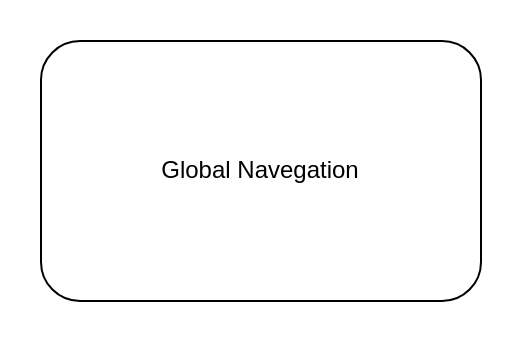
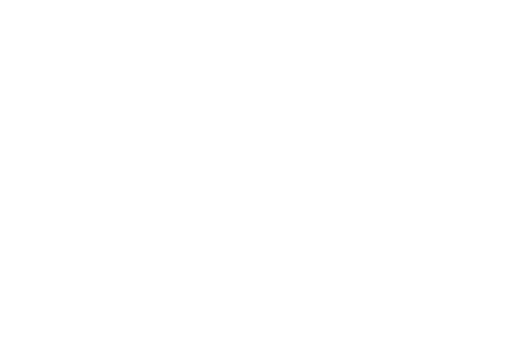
node "Global Navegation": removed
